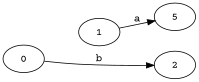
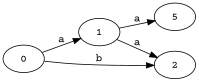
edge "0" -> "1": added, label "a"
edge "1" -> "2": added, label "a"
